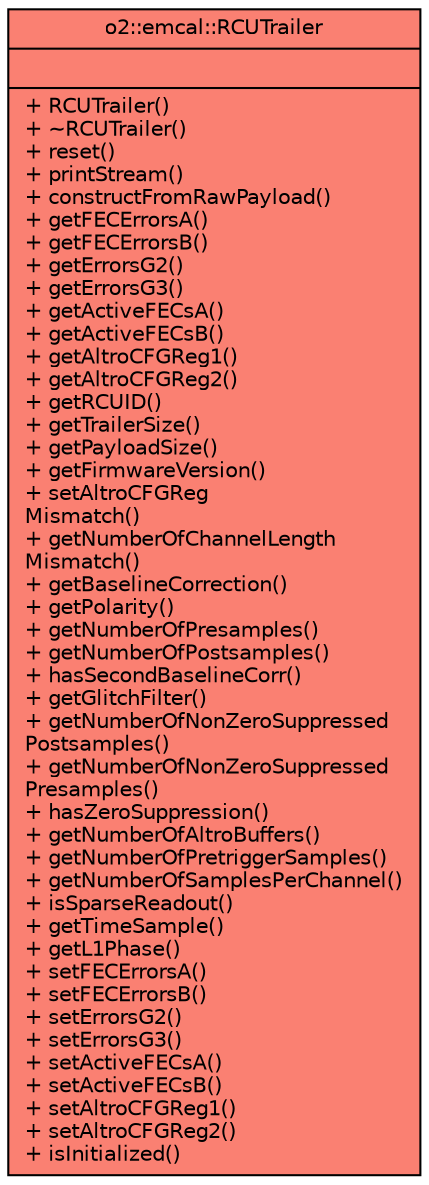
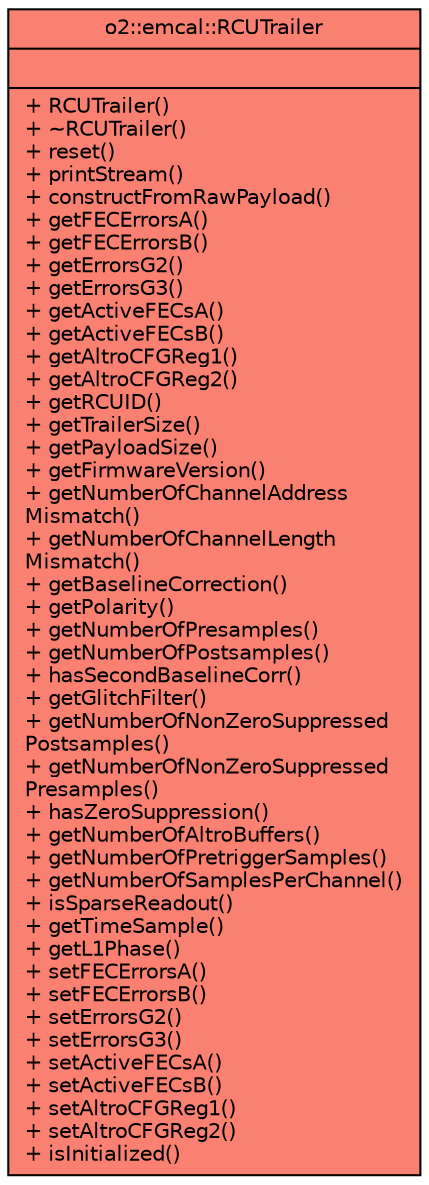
node "o2::emcal::RCUTrailer": text "+ setAltroCFGReg" -> "+ getNumberOfChannelAddress"
